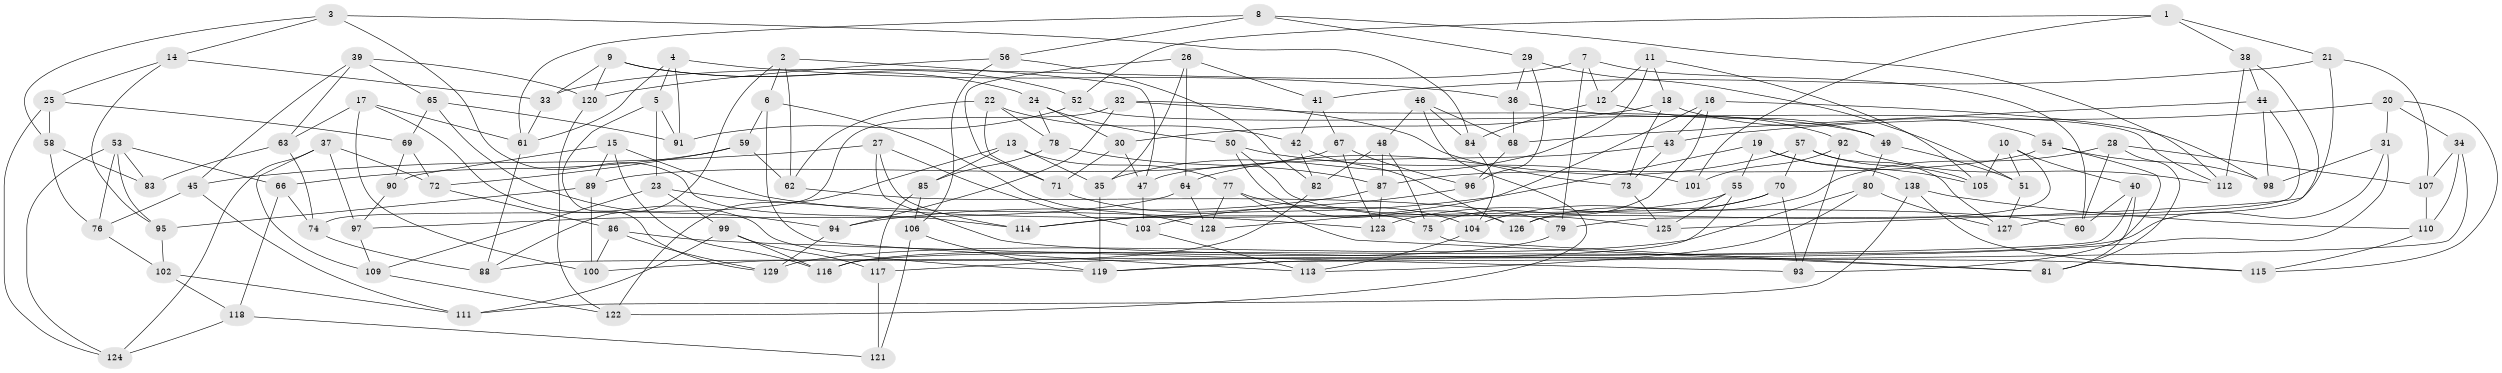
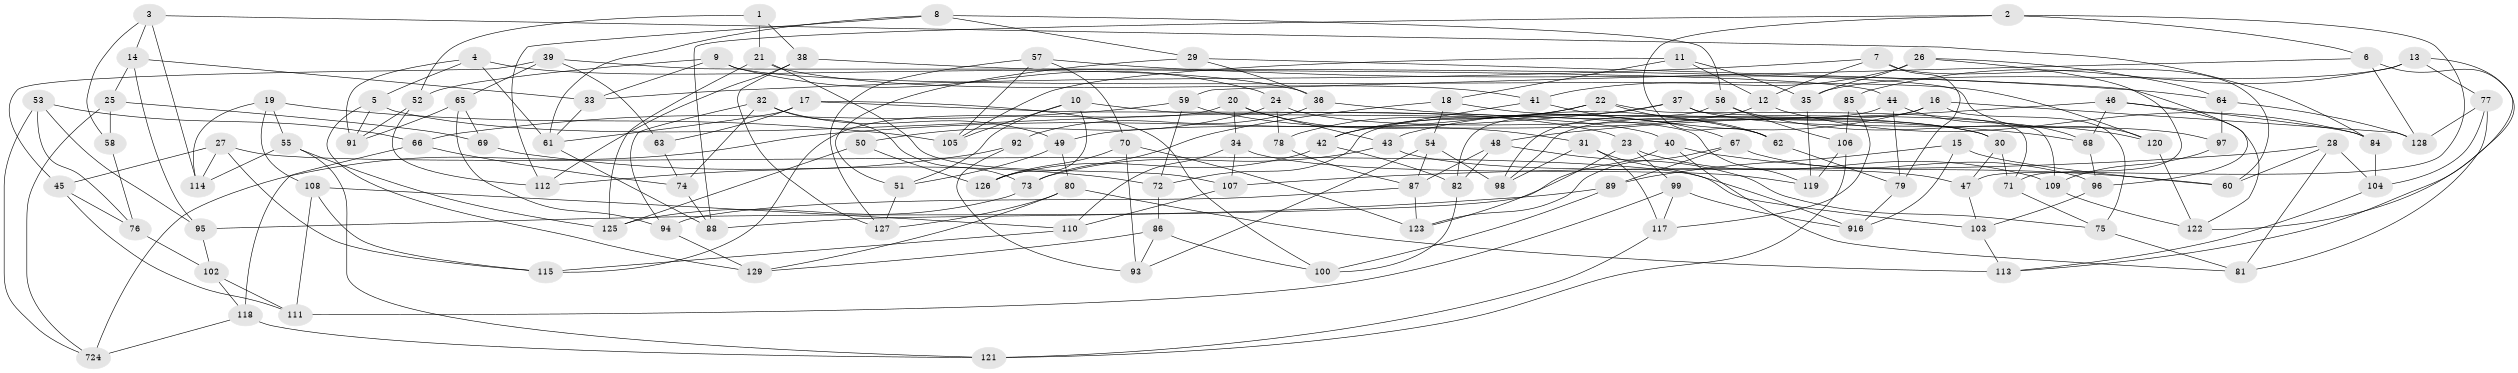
edge "78" -- "85": removed
node "83": removed
node "90": removed
node "101": removed
node "138": label "138" -> "108"
edge "55" -- "119": now "55" -- "121"
node "116": label "116" -> "916"
node "124": label "124" -> "724"
